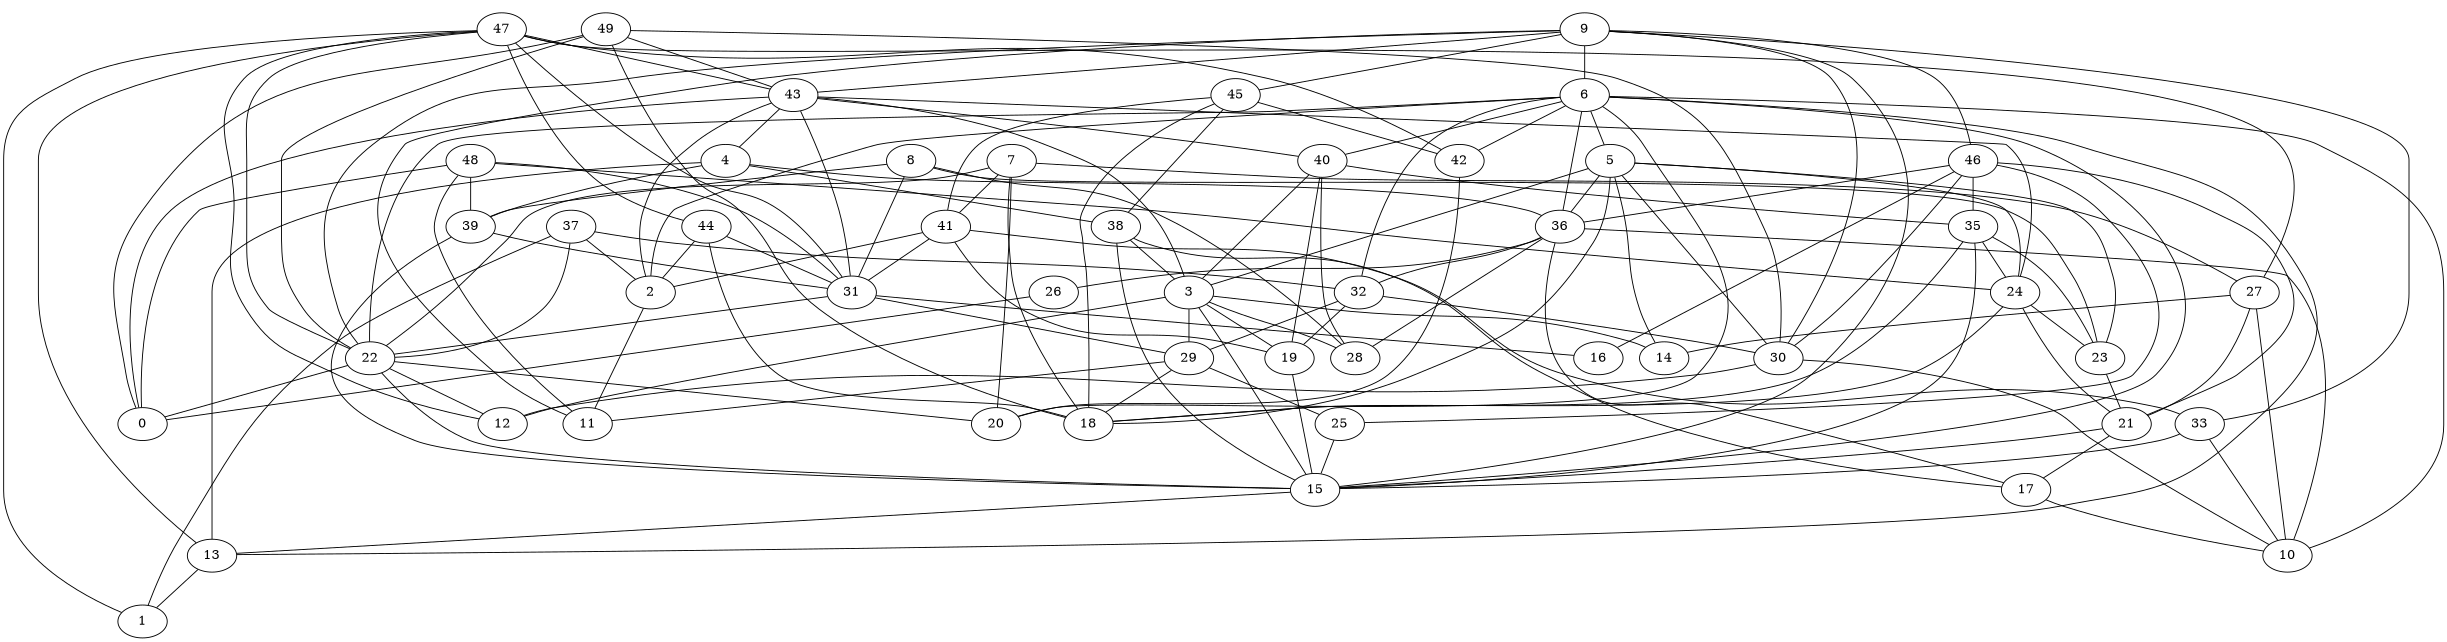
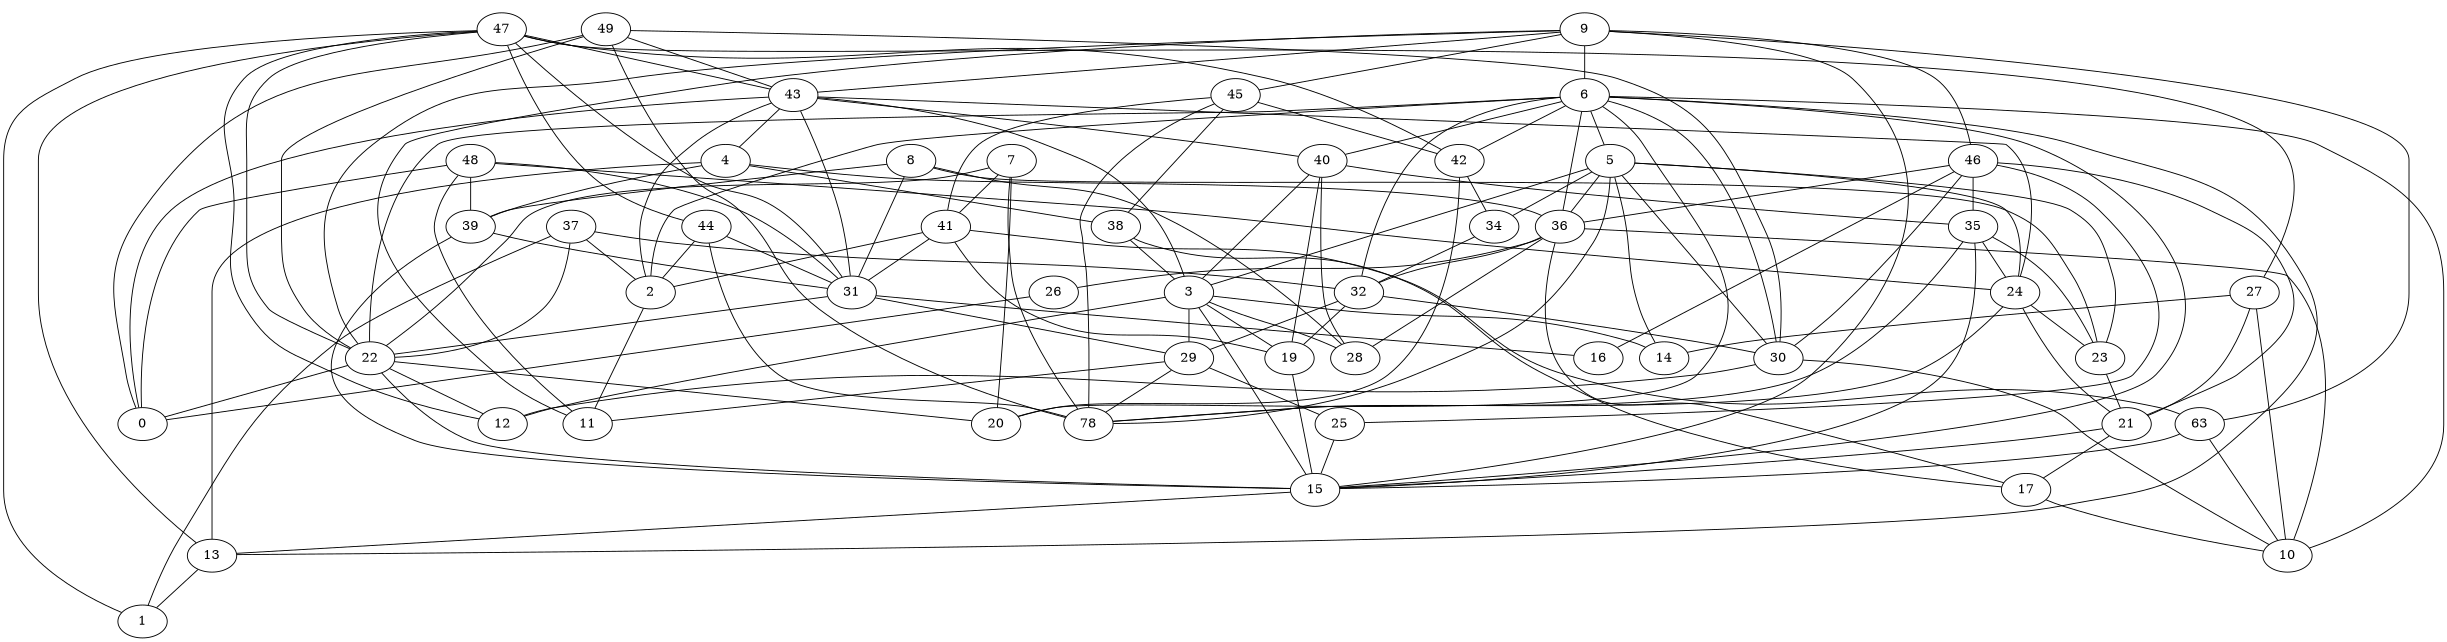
edge "9" -- "30": now "6" -- "30"
edge "7" -- "27": removed
node "34": added
edge "38" -- "15": removed
node "18": label "18" -> "78"
node "33": label "33" -> "63"
